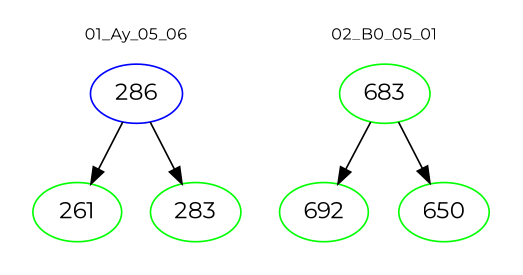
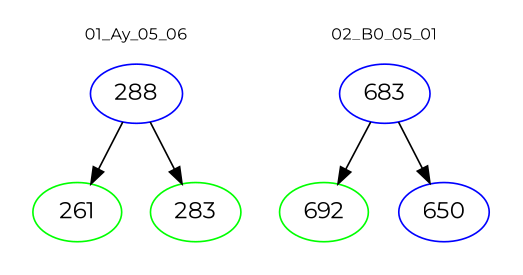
node "286": label "286" -> "288"
node "683": color green -> blue
node "650": color green -> blue
